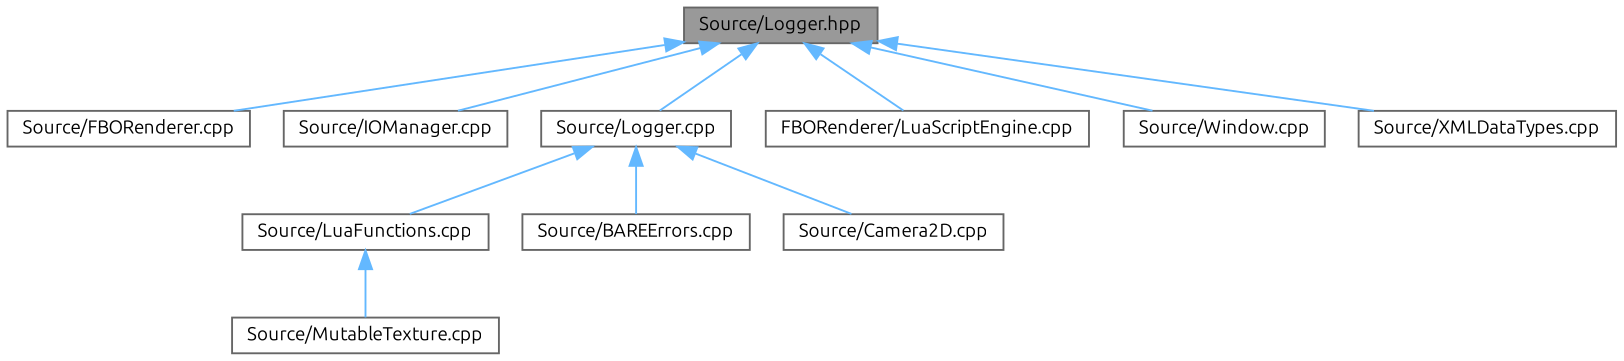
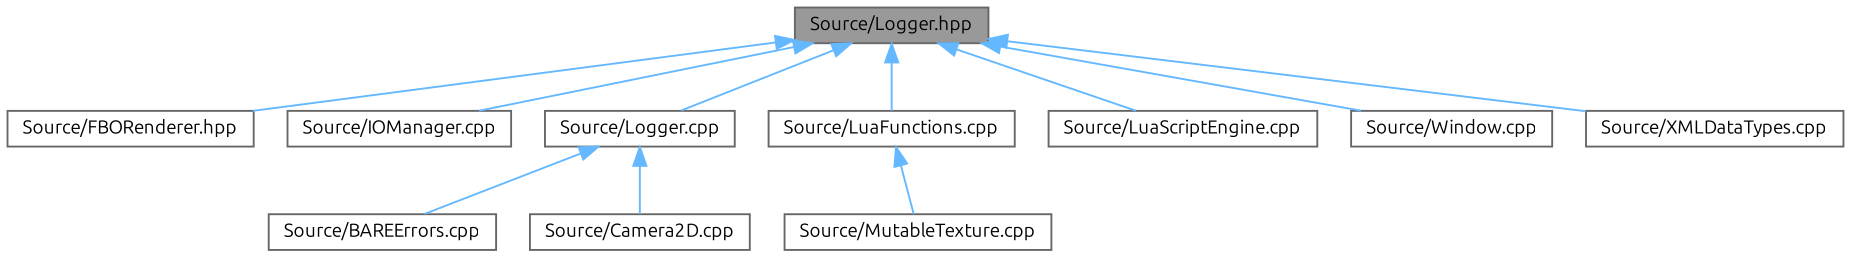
node "Source/FBORenderer.cpp": label "Source/FBORenderer.cpp" -> "Source/FBORenderer.hpp"
node "FBORenderer/LuaScriptEngine.cpp": label "FBORenderer/LuaScriptEngine.cpp" -> "Source/LuaScriptEngine.cpp"
edge "Source/LuaFunctions.cpp" -> "Source/Logger.cpp": now "Source/LuaFunctions.cpp" -> "Source/Logger.hpp"
